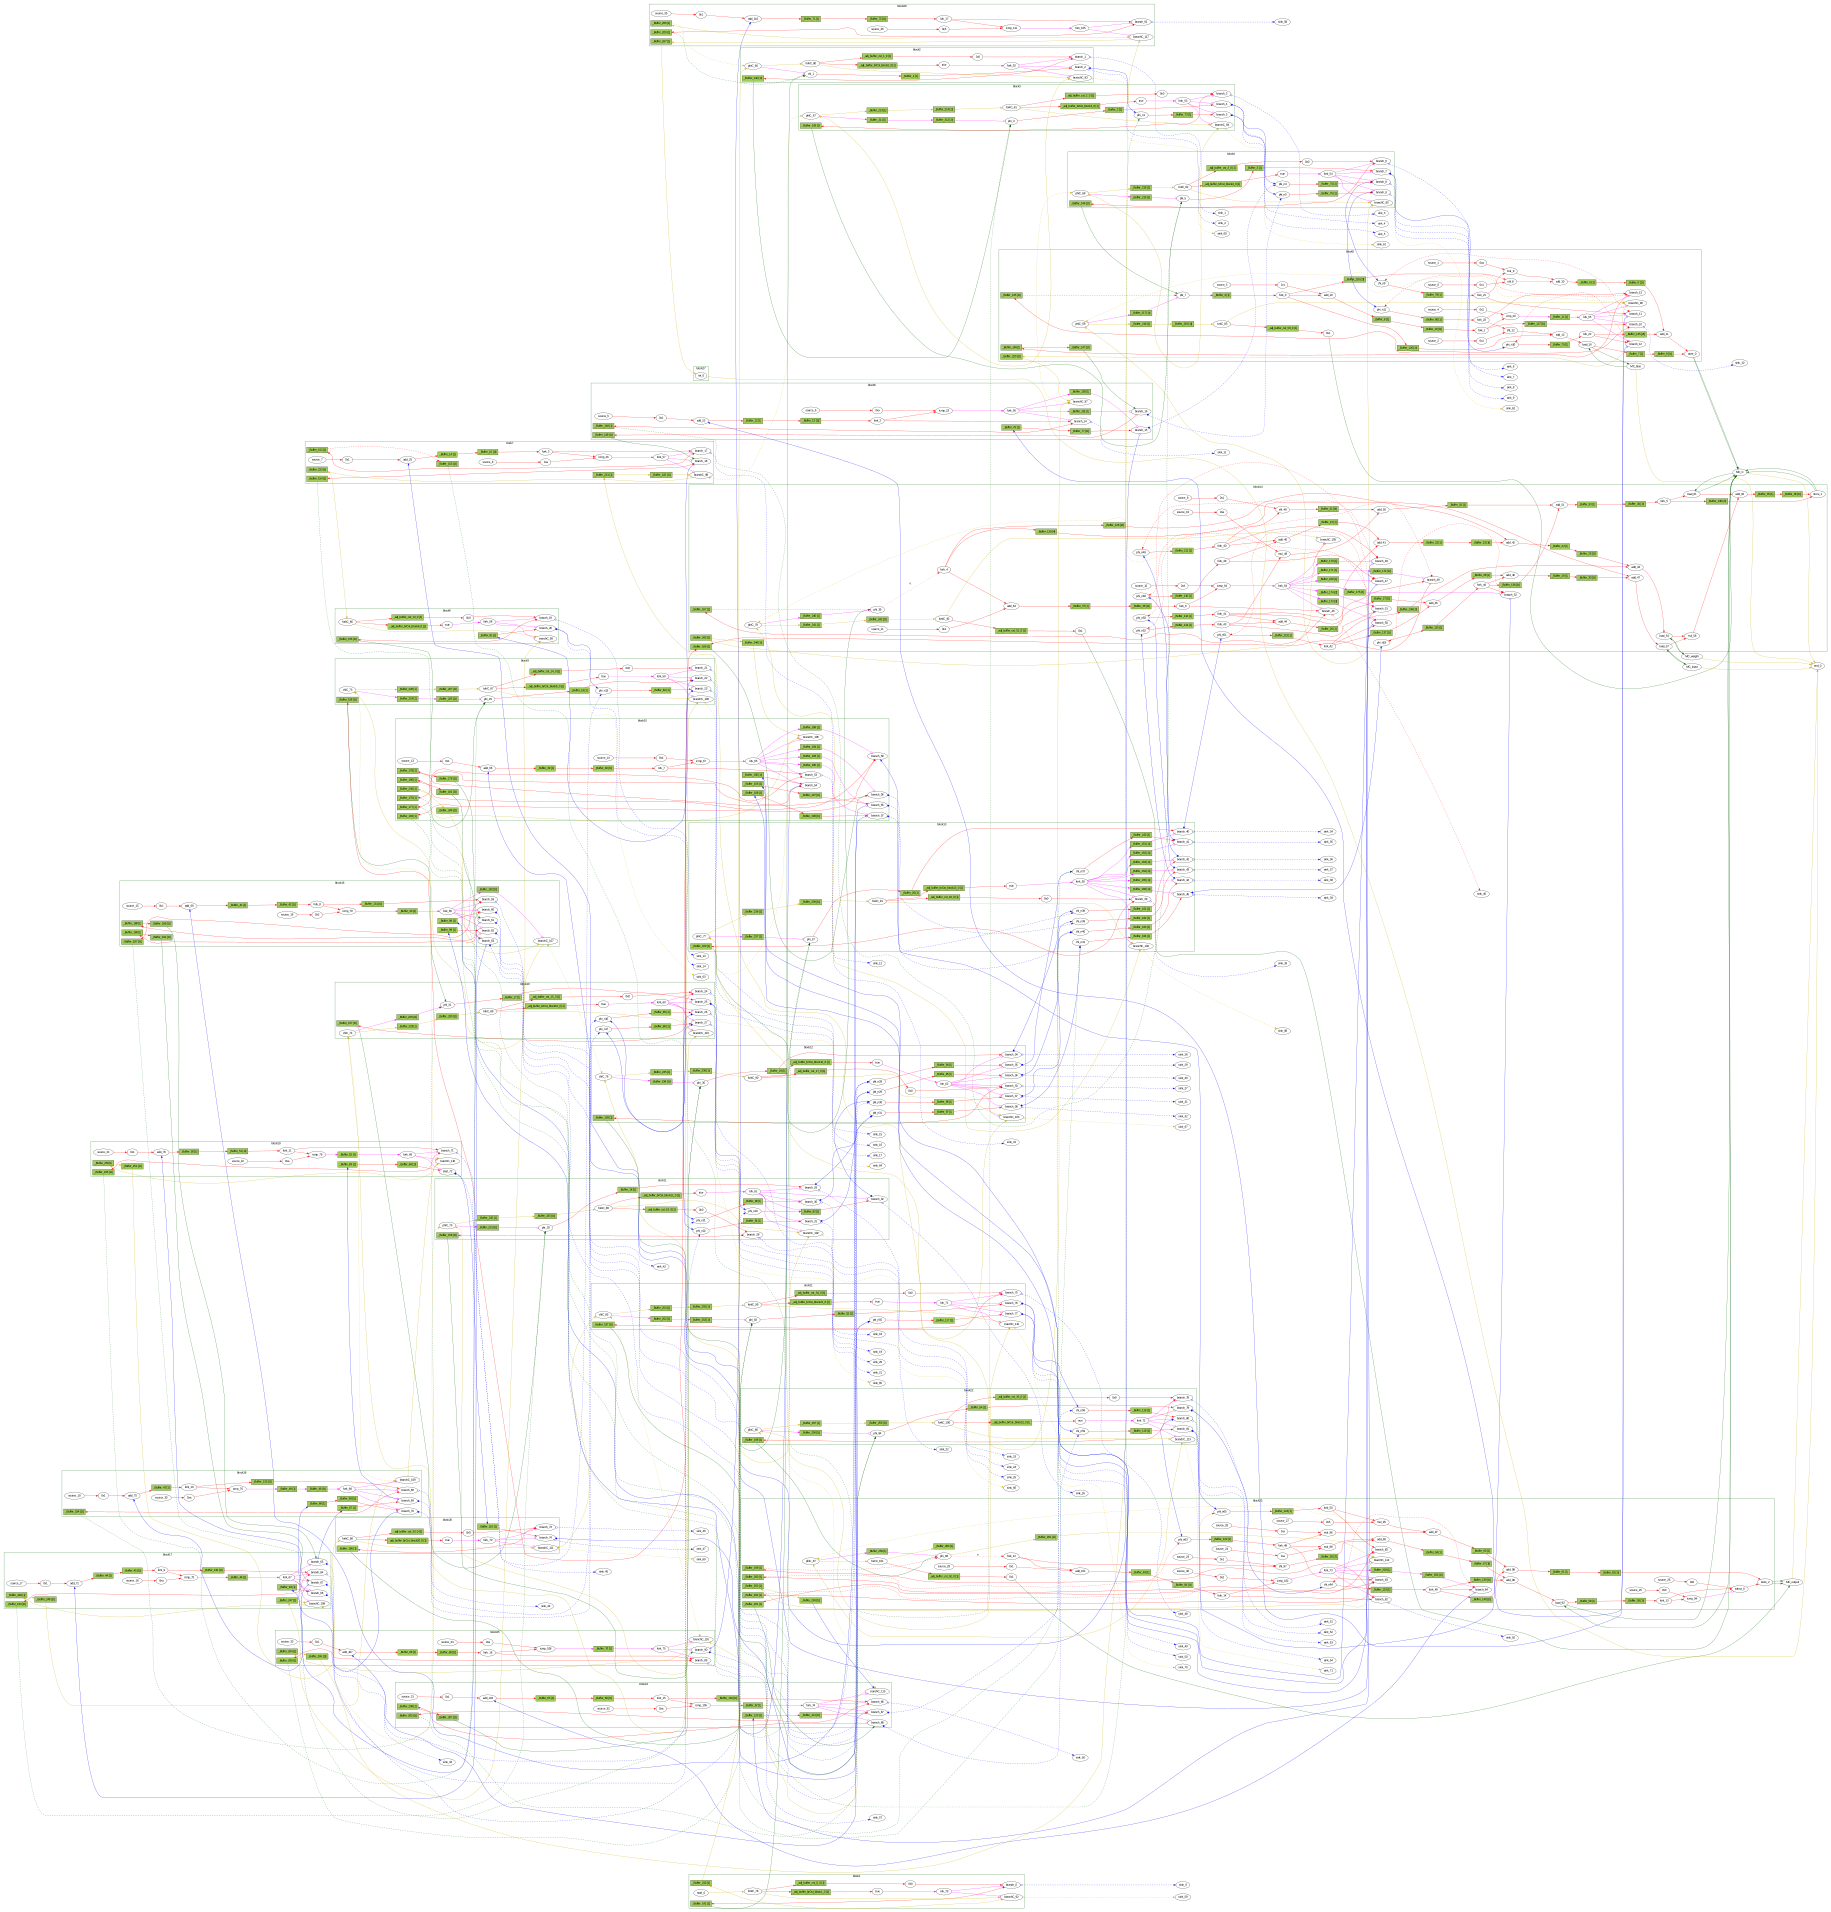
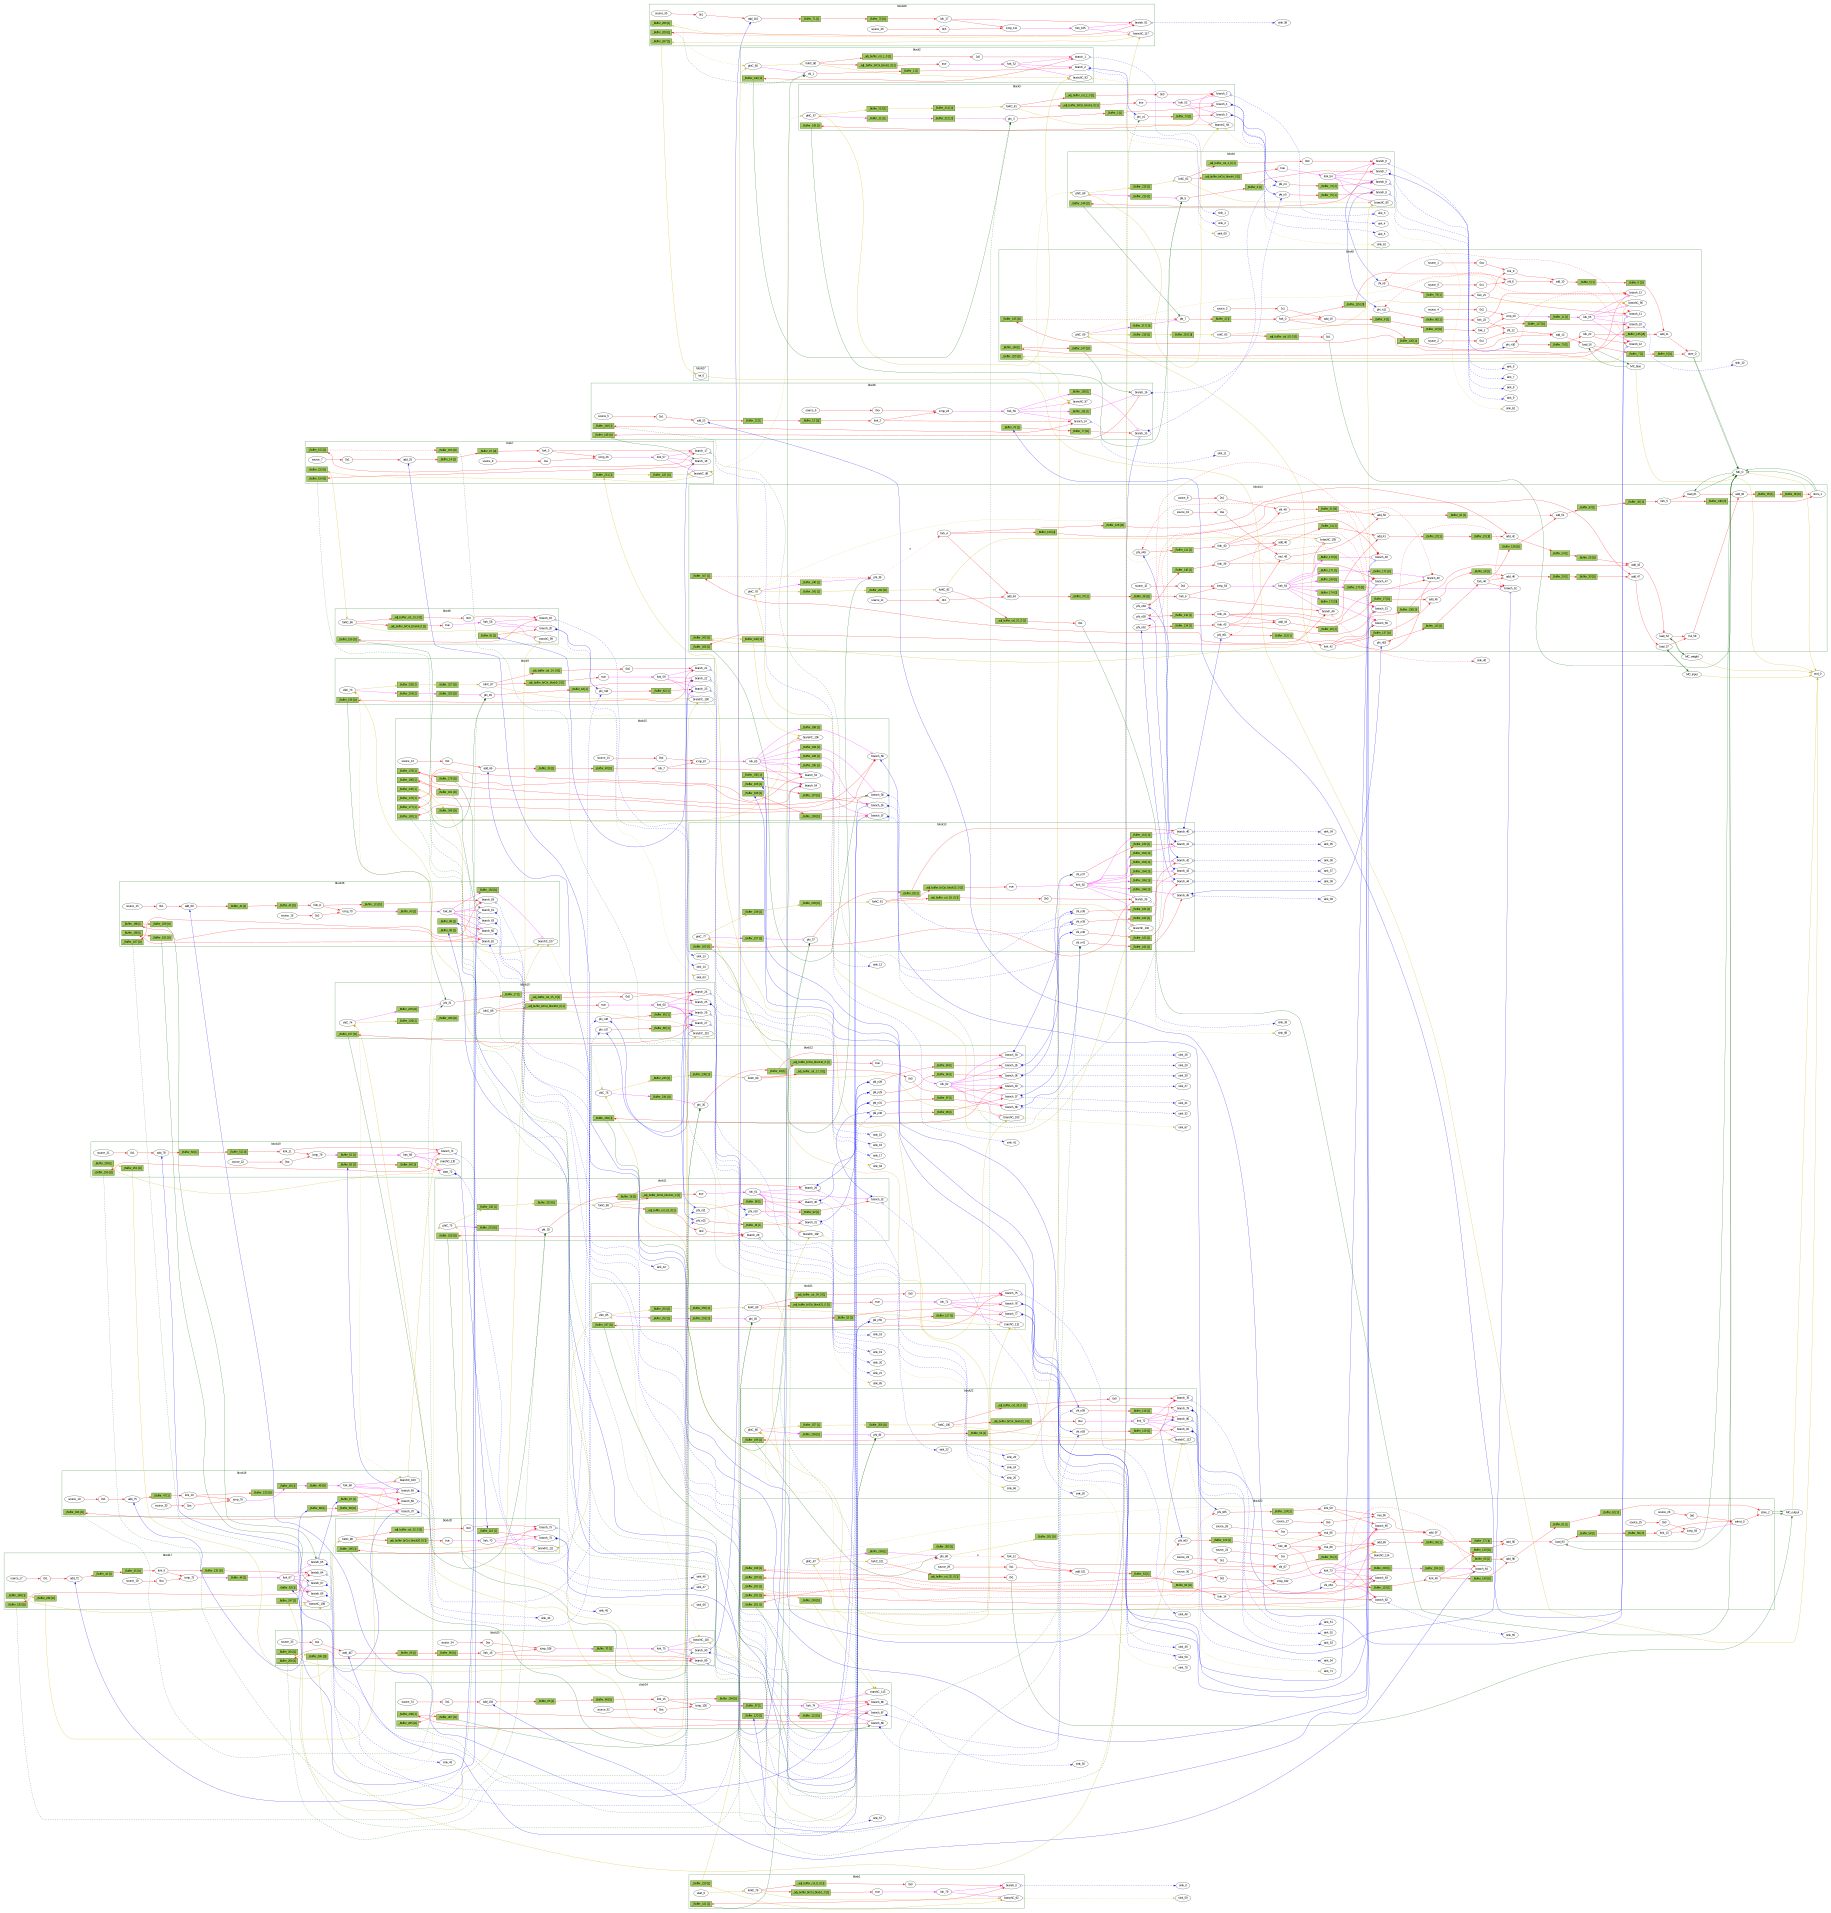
edge "_Buffer_168 [1]" -- "_Buffer_156 [1t]": now "branch_21" -- "_Buffer_156 [1t]"
edge "_Buffer_263 [1t]" -> "branchC_115": color blue -> gold3
